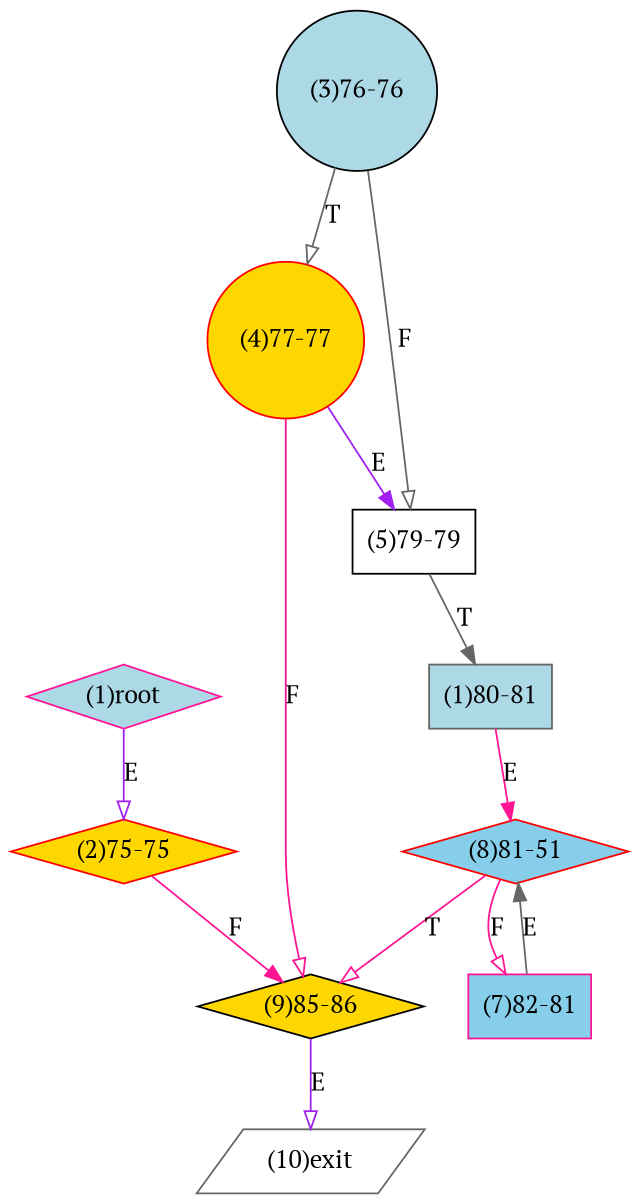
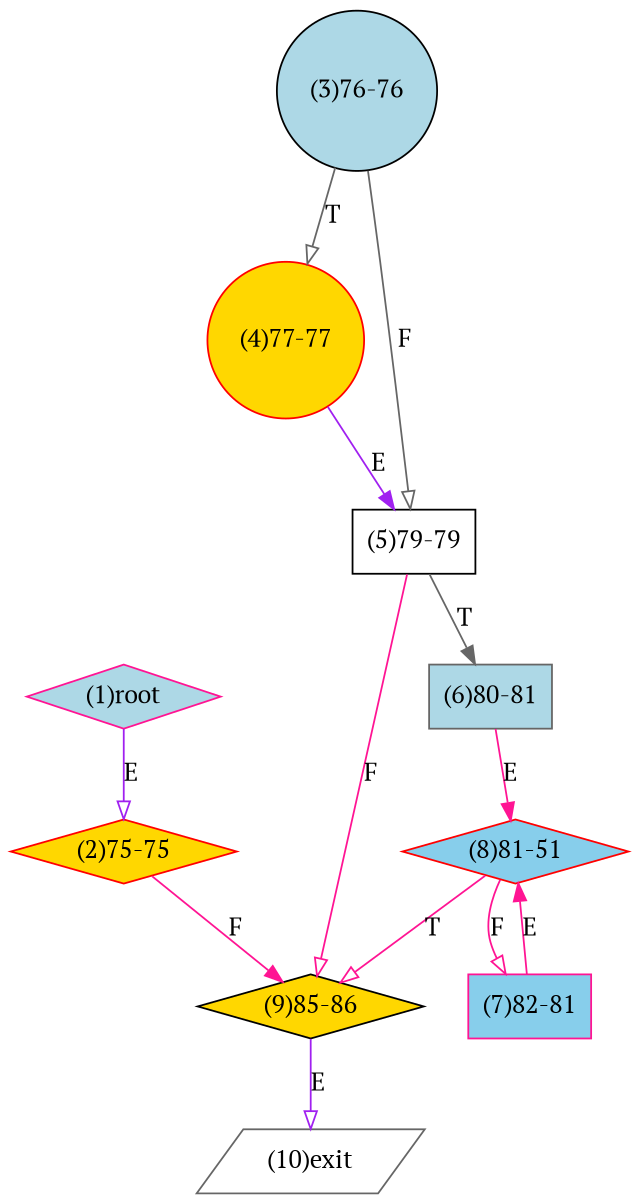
edge "(4)77-77" -> "(9)85-86": now "(5)79-79" -> "(9)85-86"
node "(1)80-81": label "(1)80-81" -> "(6)80-81"
edge "(7)82-81" -> "(8)81-51": color gray40 -> deeppink
